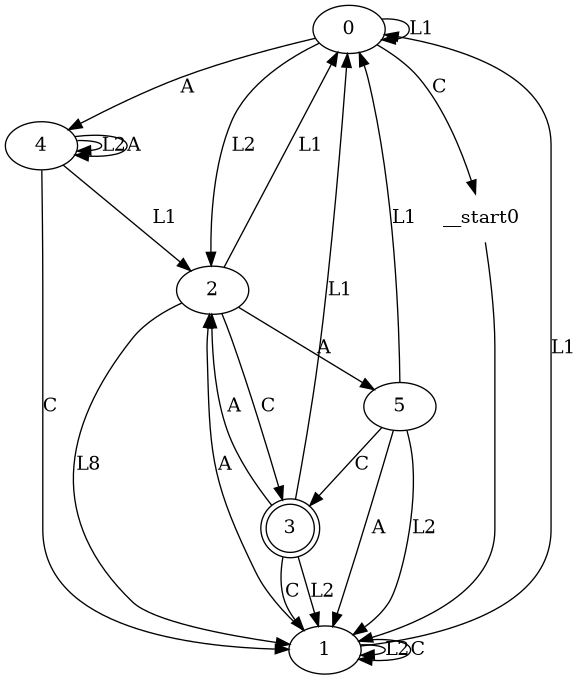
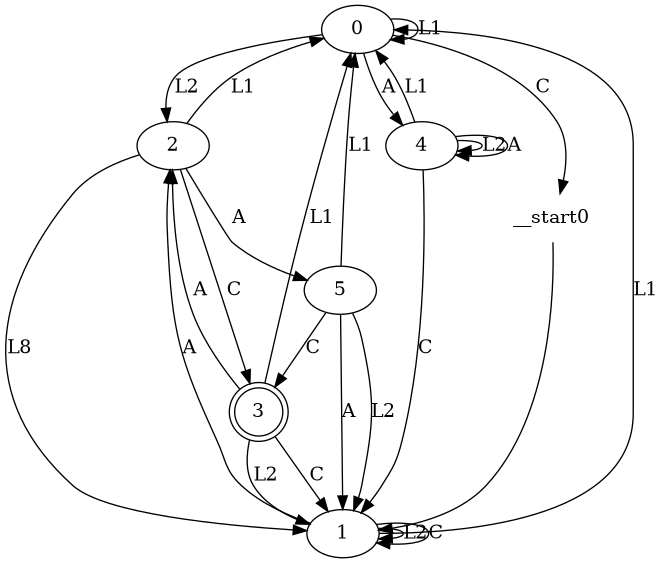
edge "4" -> "2": now "4" -> "0"
